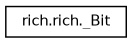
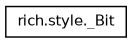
node "rich.rich._Bit": label "rich.rich._Bit" -> "rich.style._Bit"
